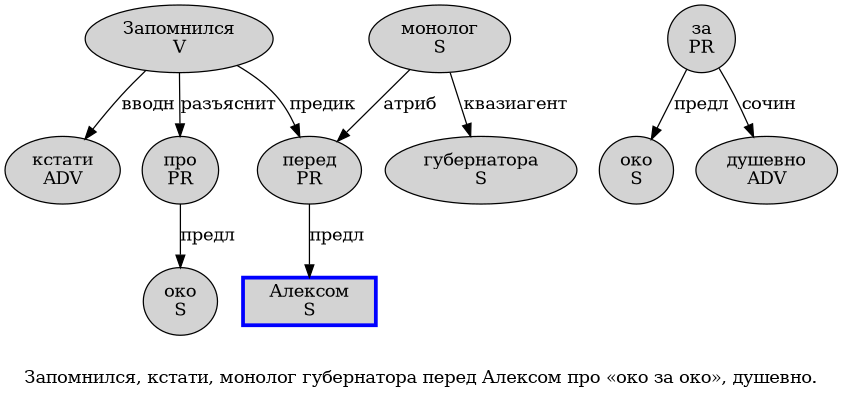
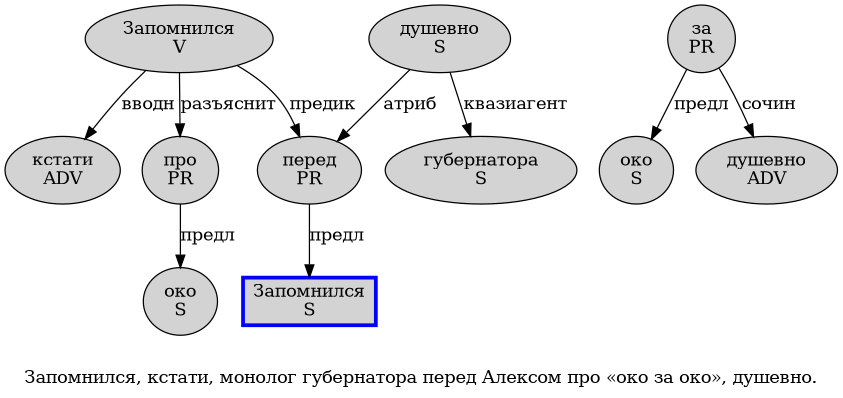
node "монолог S": label "монолог S" -> "душевно S"
node "Алексом S": label "Алексом S" -> "Запомнился S"
